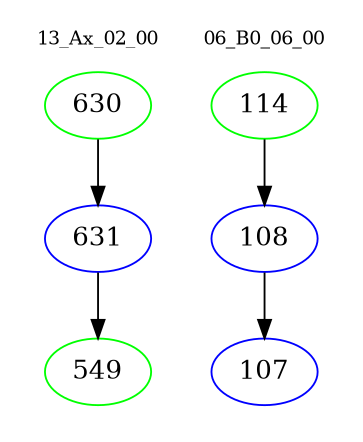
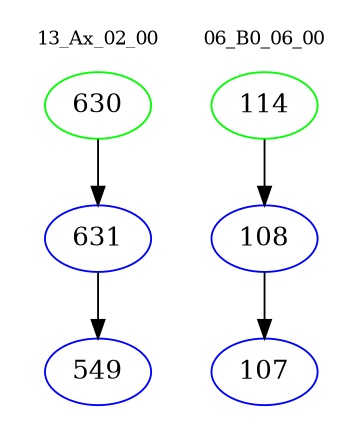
node "549": color green -> blue
